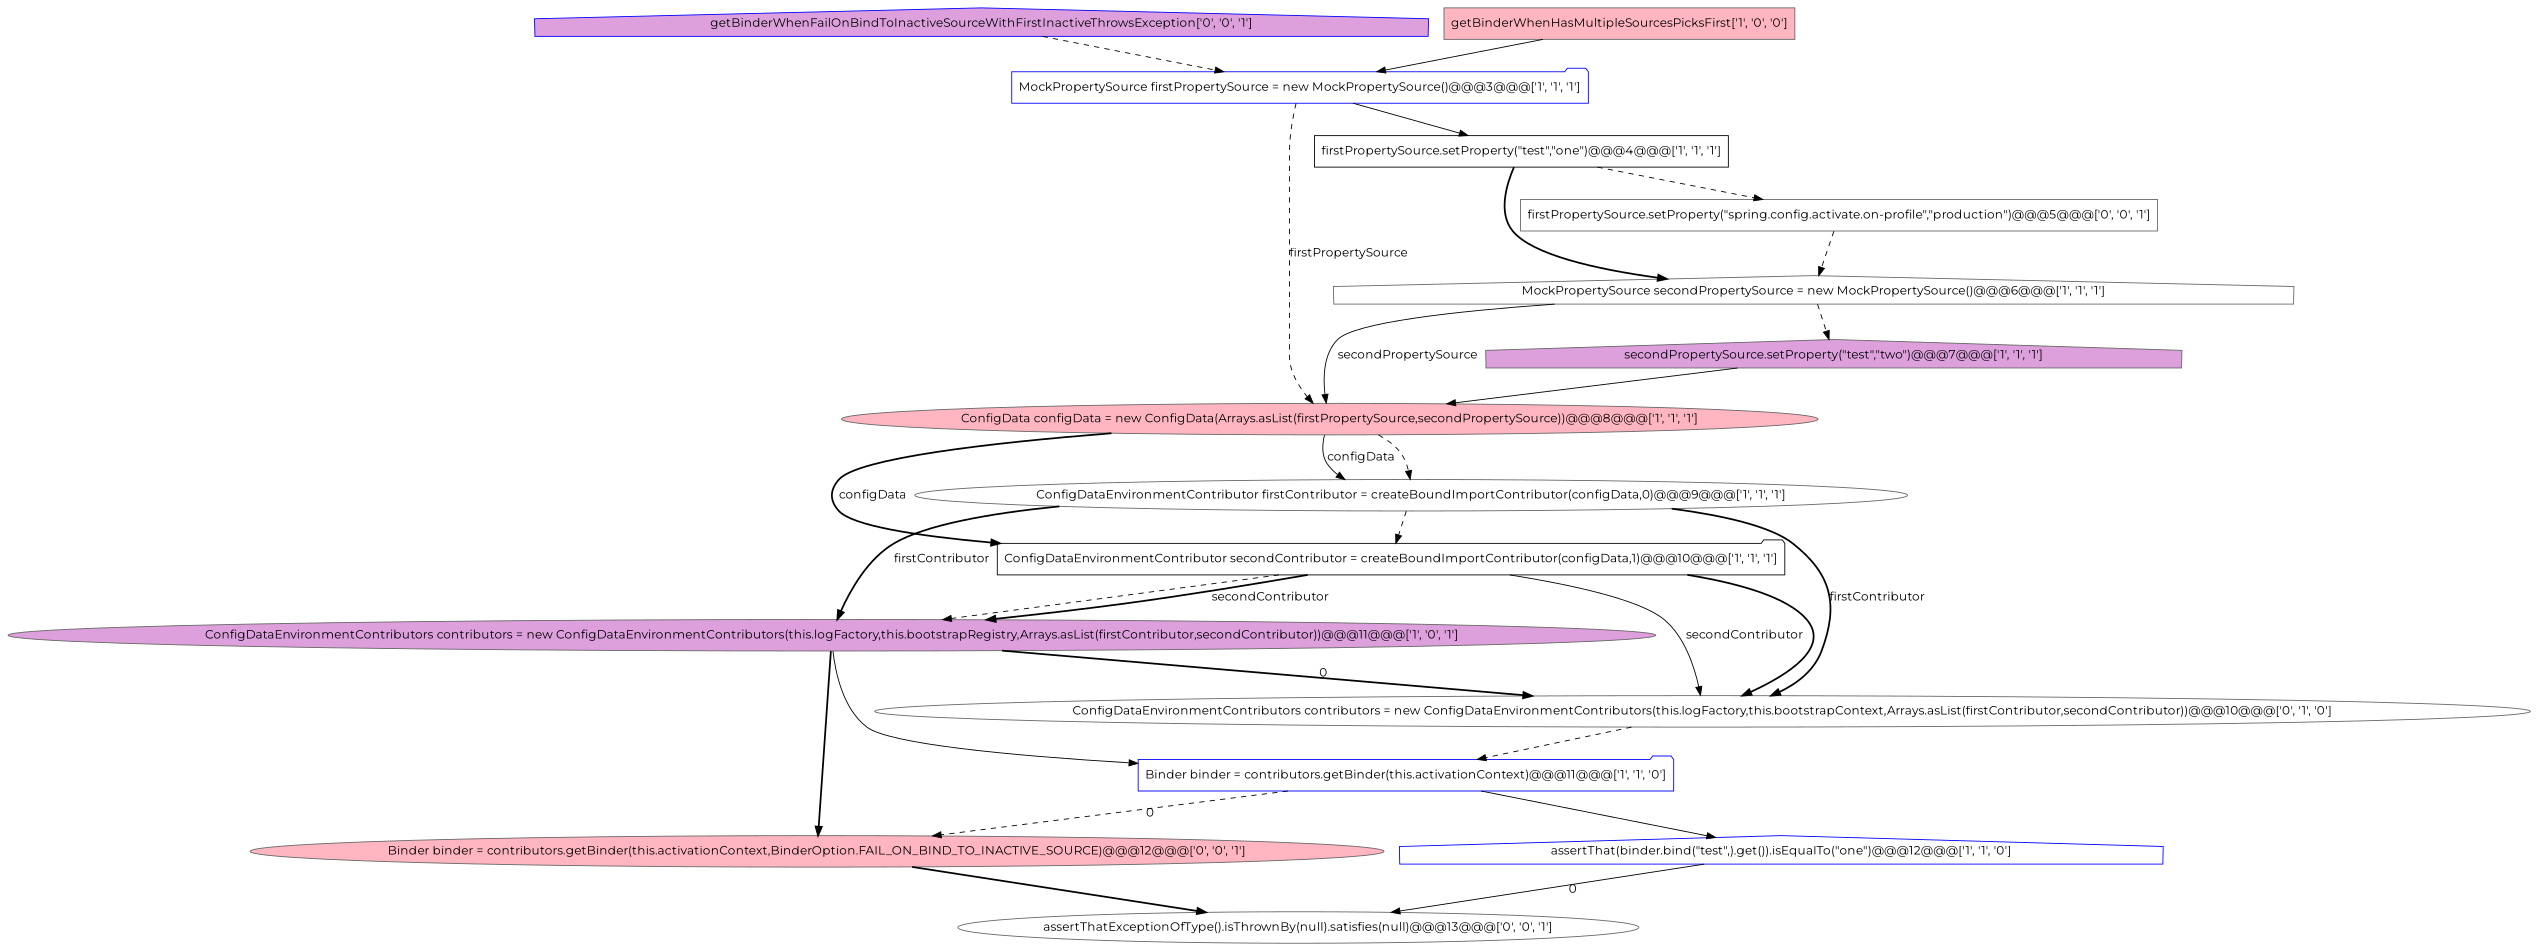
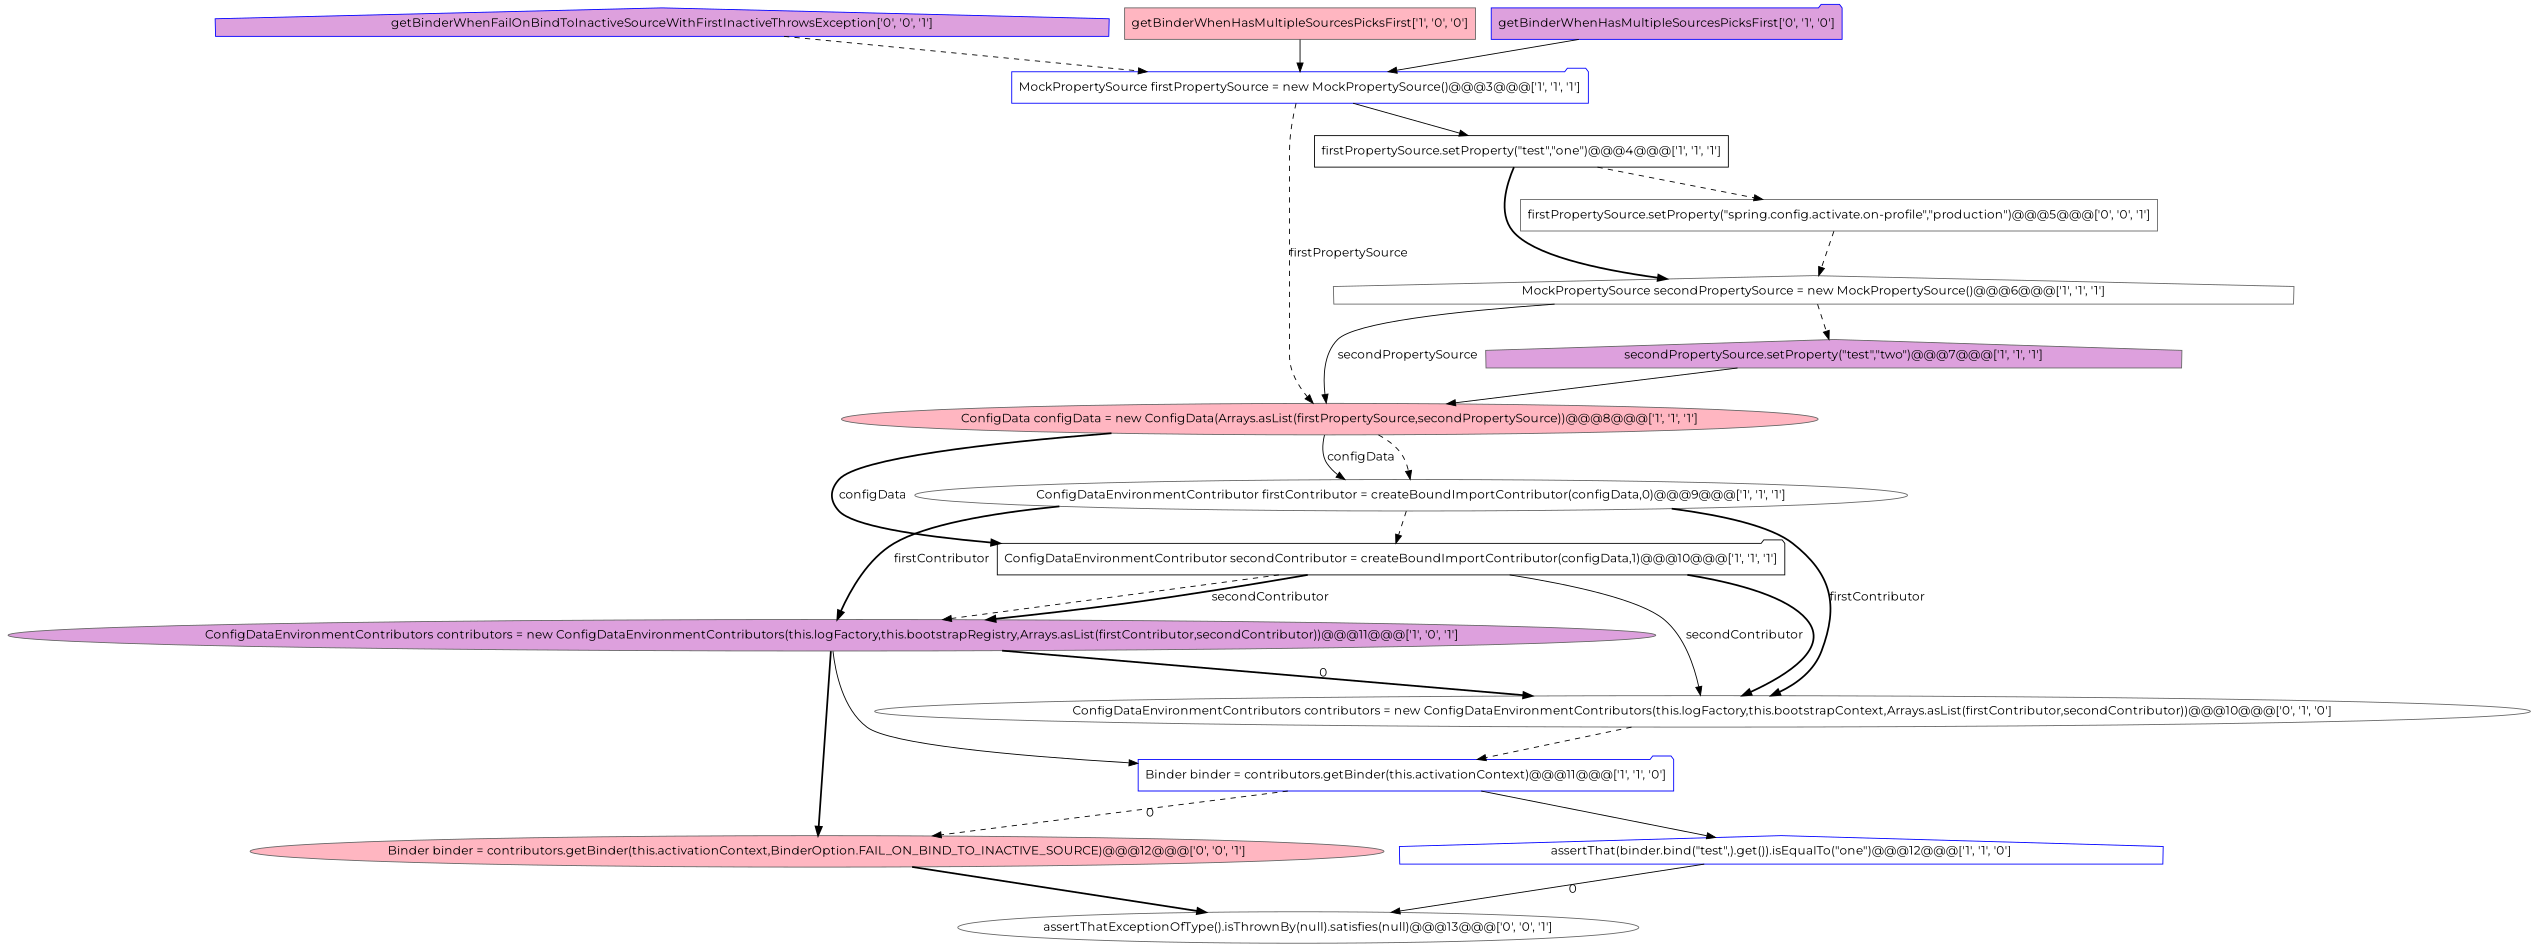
node "getBinderWhenHasMultipleSourcesPicksFirst['0', '1', '0']": added
